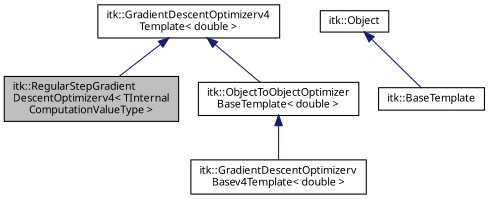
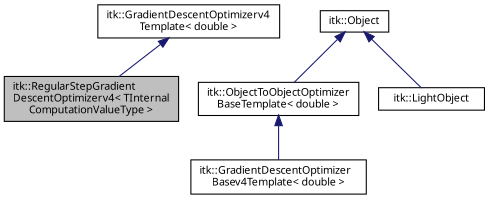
edge "itk::ObjectToObjectOptimizer BaseTemplate< double >" -> "itk::GradientDescentOptimizerv4 Template< double >": now "itk::ObjectToObjectOptimizer BaseTemplate< double >" -> "itk::Object"
node "itk::BaseTemplate": label "itk::BaseTemplate" -> "itk::LightObject"
node "itk::GradientDescentOptimizerv Basev4Template< double >": label "itk::GradientDescentOptimizerv Basev4Template< double >" -> "itk::GradientDescentOptimizer Basev4Template< double >"
